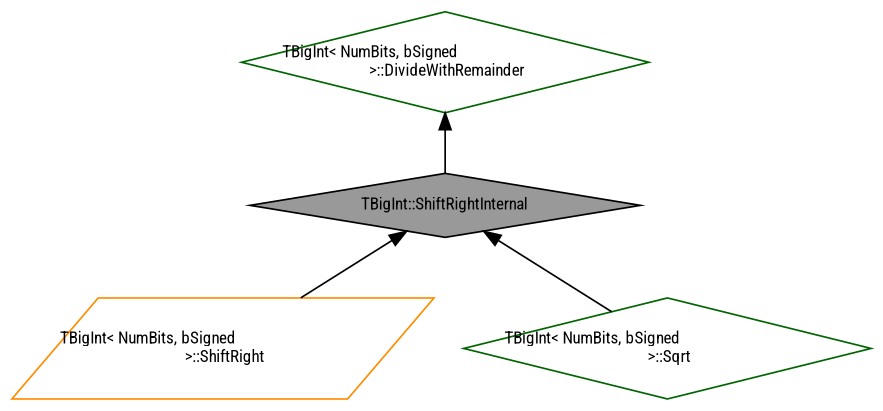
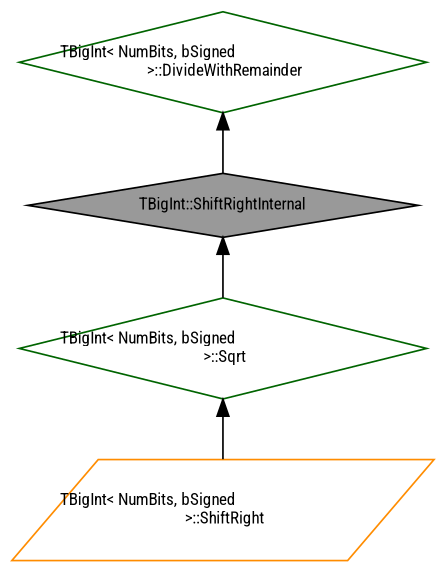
edge "TBigInt< NumBits, bSigned >::ShiftRight" -> "TBigInt::ShiftRightInternal": now "TBigInt< NumBits, bSigned >::ShiftRight" -> "TBigInt< NumBits, bSigned >::Sqrt"
